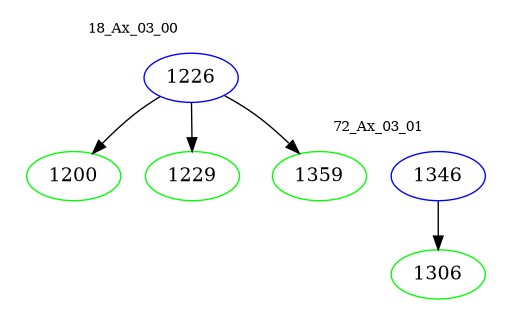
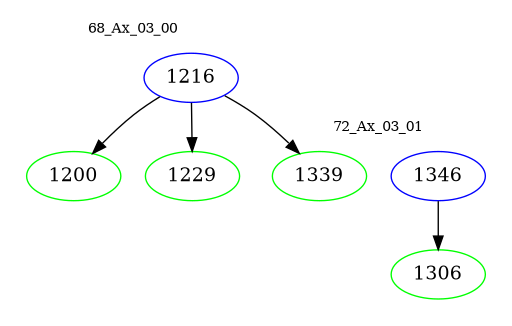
cluster "18_Ax_03_00": label "18_Ax_03_00" -> "68_Ax_03_00"
node "1226": label "1226" -> "1216"
node "1359": label "1359" -> "1339"
